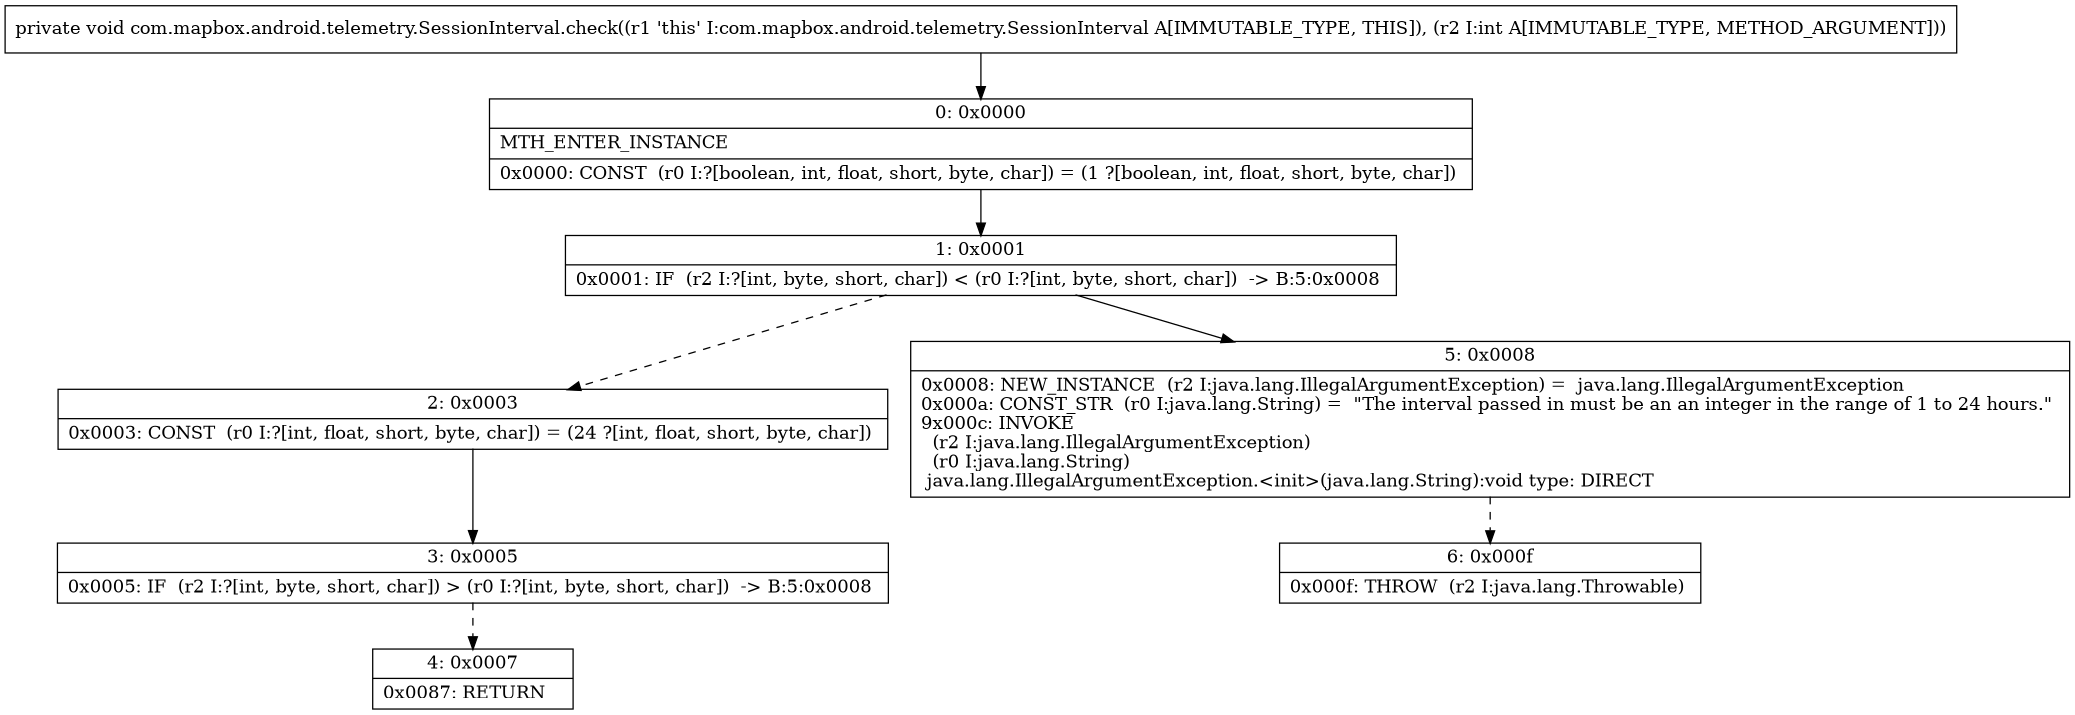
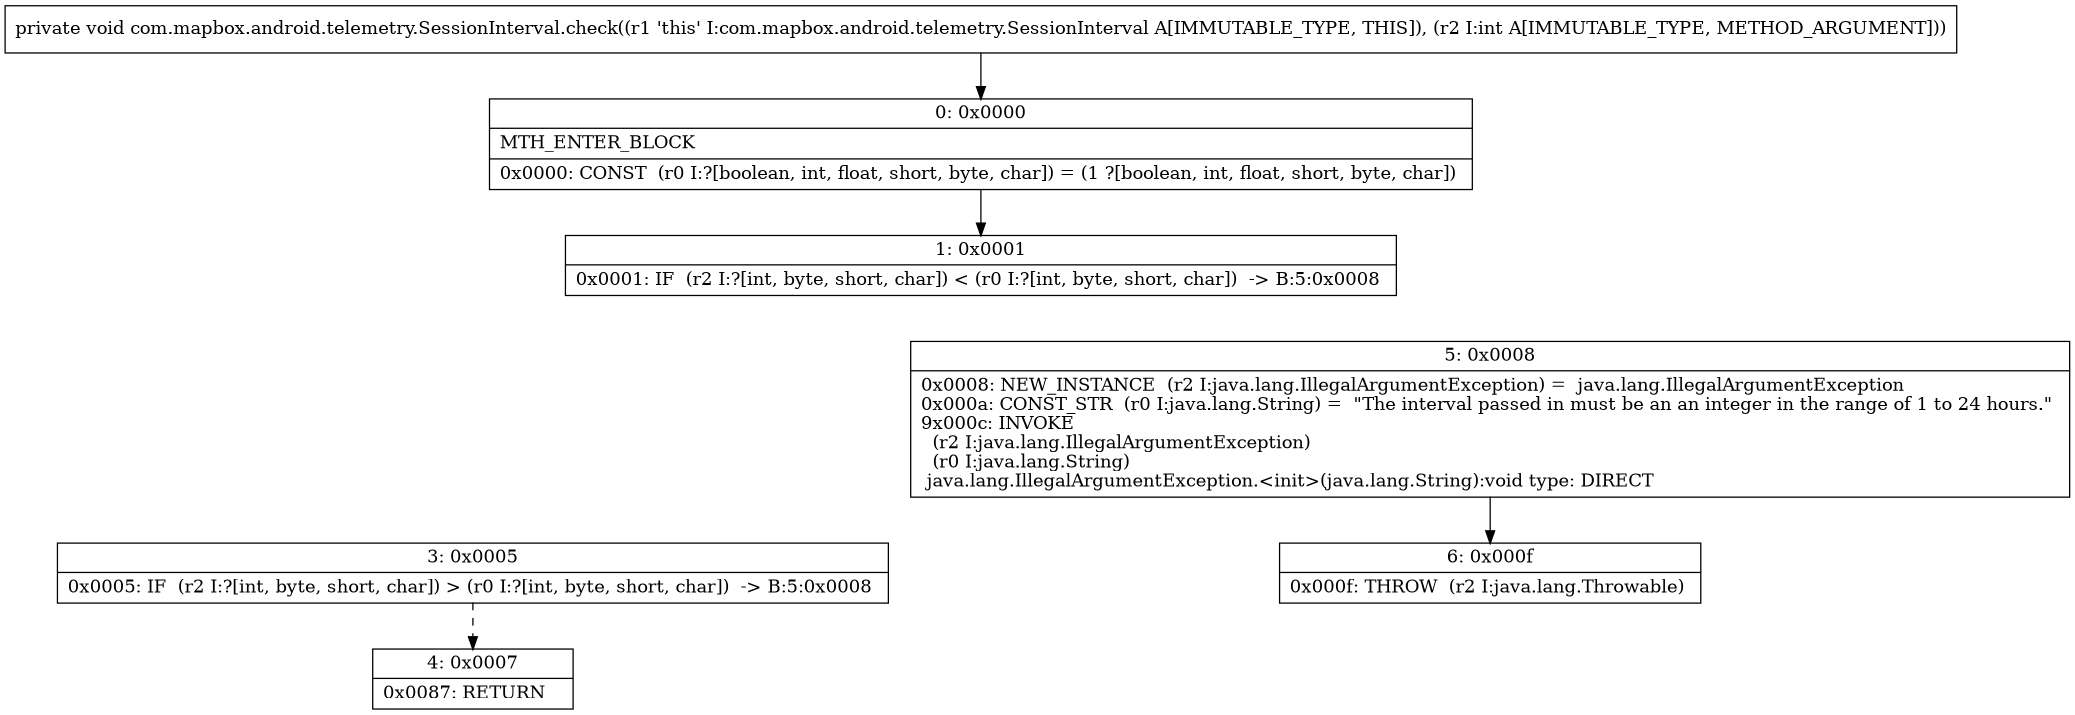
node "0: 0x0000": text "MTH_ENTER_INSTANCE" -> "MTH_ENTER_BLOCK"
edge "1: 0x0001" -> "5: 0x0008": removed
node "2: 0x0003": removed
edge "5: 0x0008" -> "6: 0x000f": style dashed -> solid
